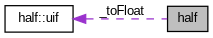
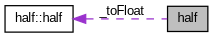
node "half::uif": label "half::uif" -> "half::half"
